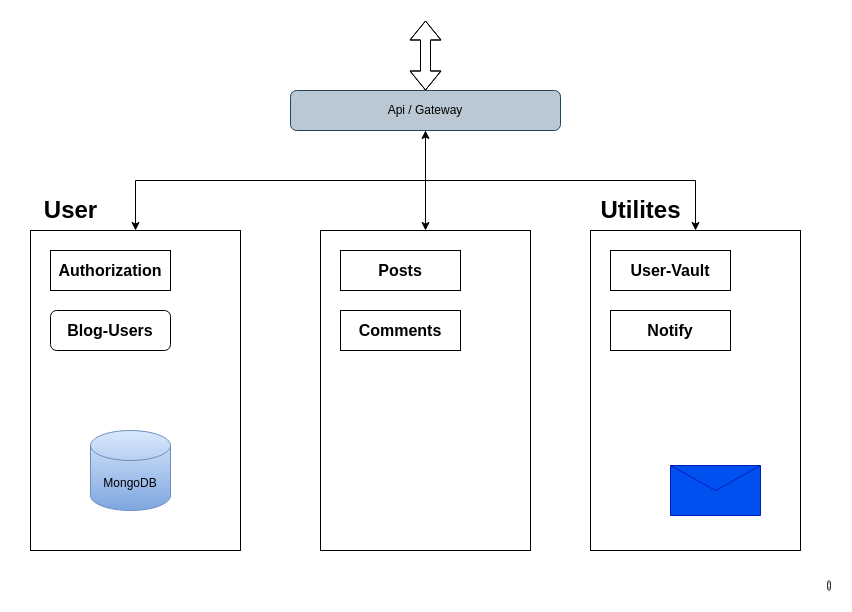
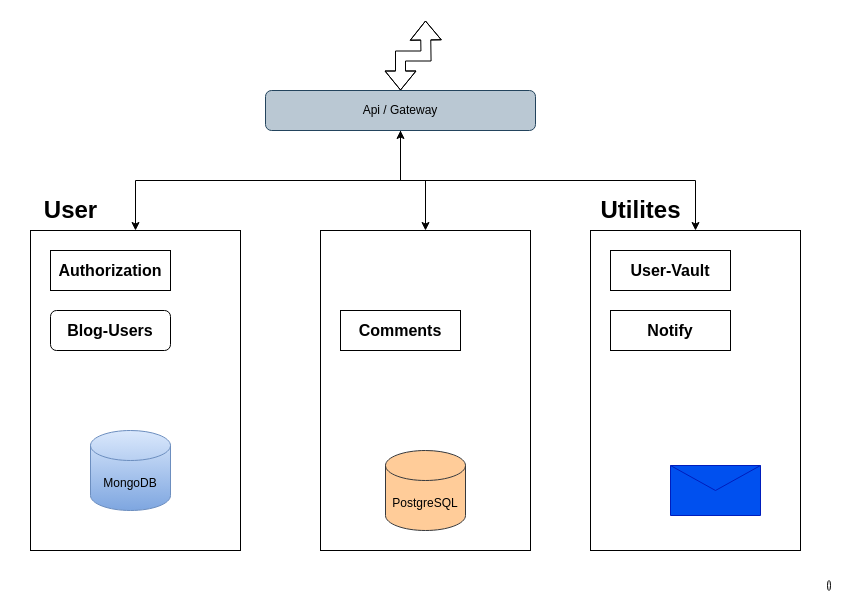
node "Api / Gateway": moved (426, 111) -> (401, 111)
node "Posts": removed
node "PostgreSQL": added
